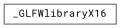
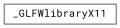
node "_GLFWlibraryX16": label "_GLFWlibraryX16" -> "_GLFWlibraryX11"
